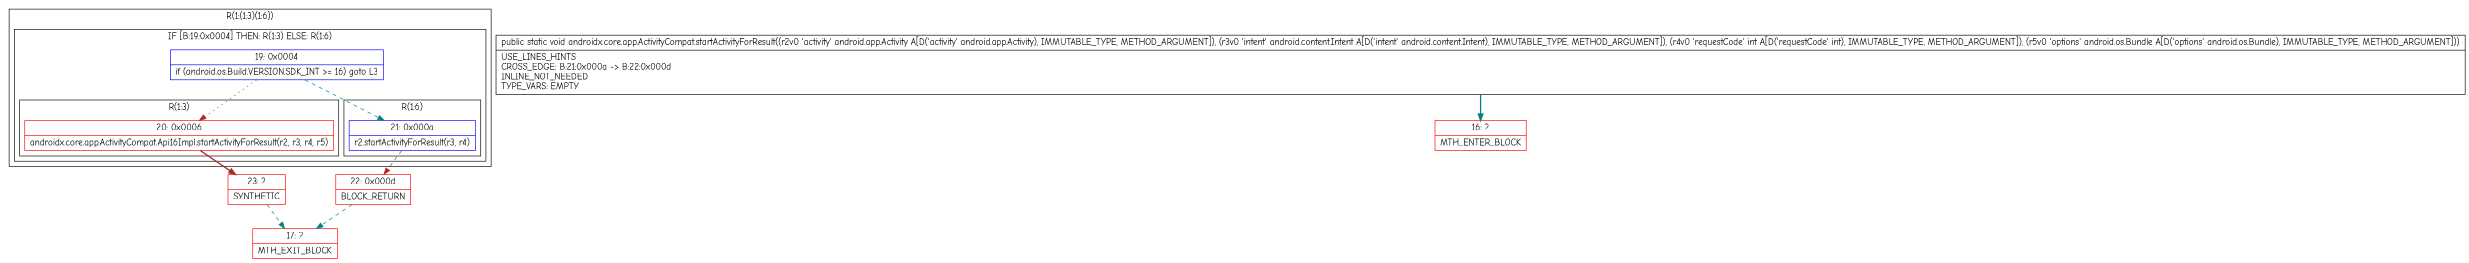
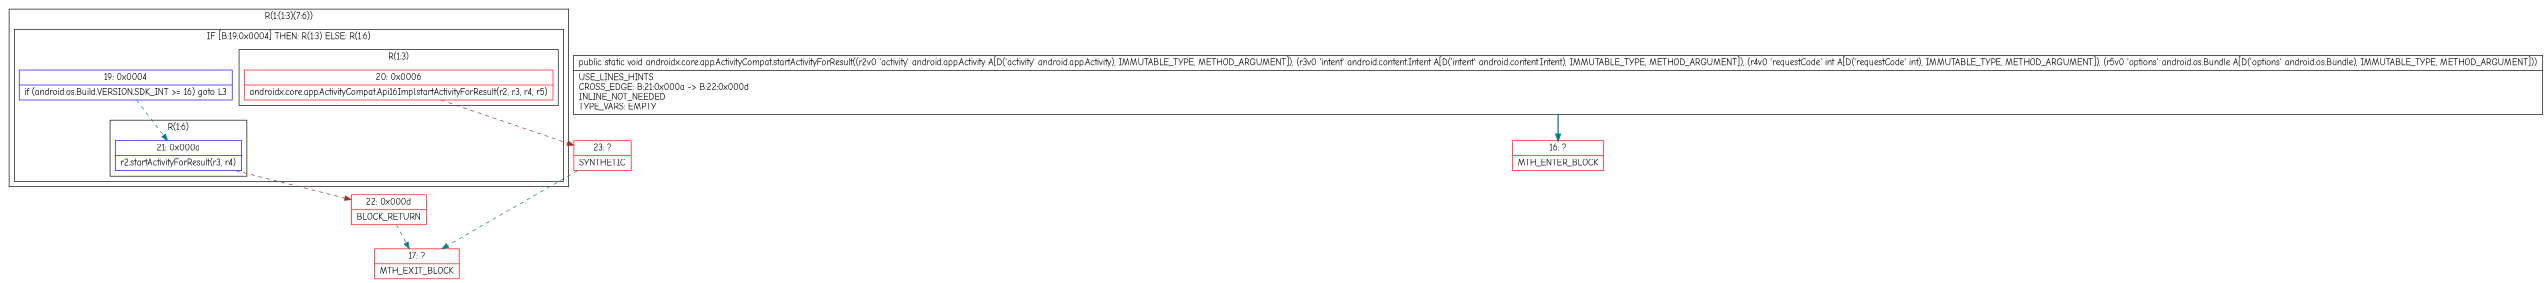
cluster "R(1:(1:3)(1:6))": label "R(1:(1:3)(1:6))" -> "R(1:(1:3)(7:6))"
edge "19: 0x0004" -> "20: 0x0006": removed
edge "20: 0x0006" -> "23: ?": style bold -> dashed
